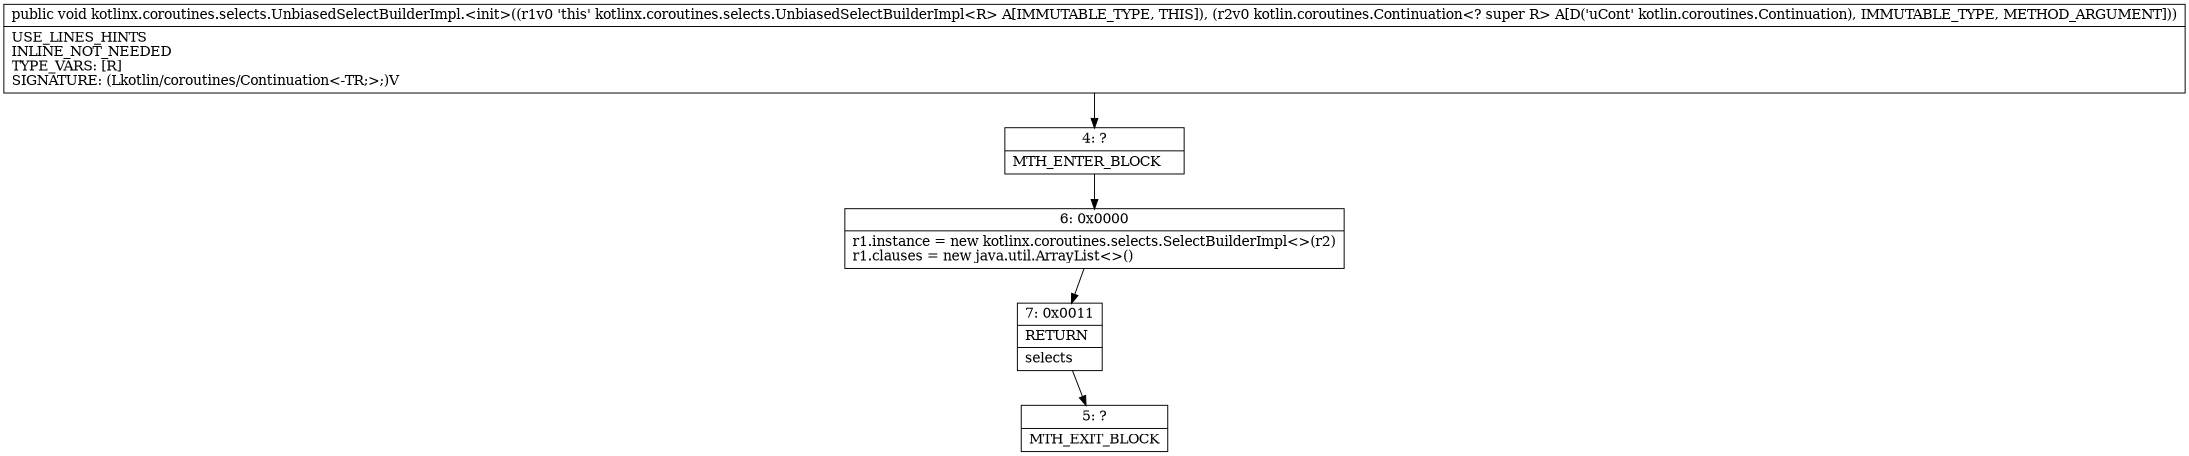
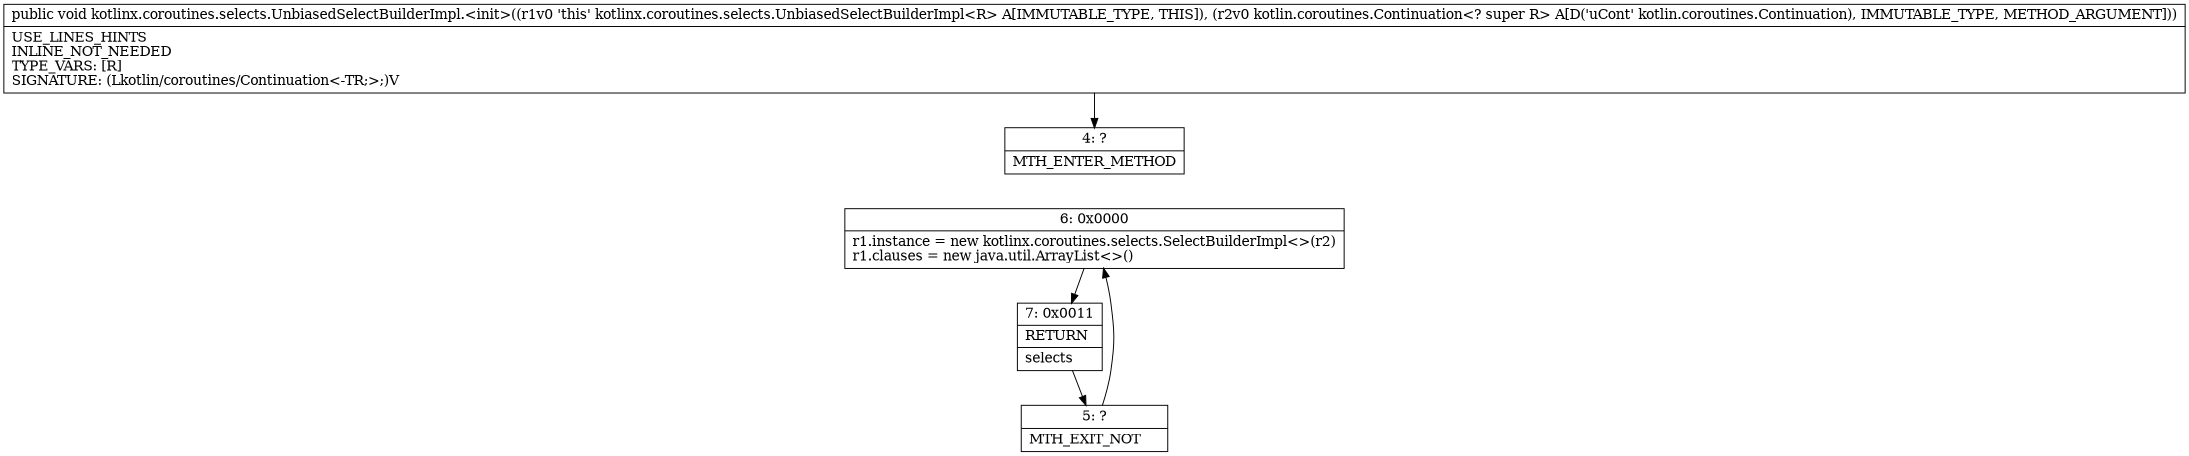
node "4: ?": text "MTH_ENTER_BLOCK" -> "MTH_ENTER_METHOD"
edge "4: ?" -> "6: 0x0000": now "5: ?" -> "6: 0x0000"
node "5: ?": text "MTH_EXIT_BLOCK" -> "MTH_EXIT_NOT"
